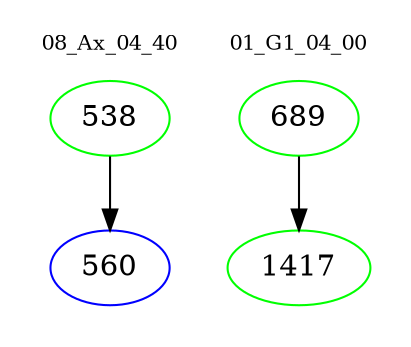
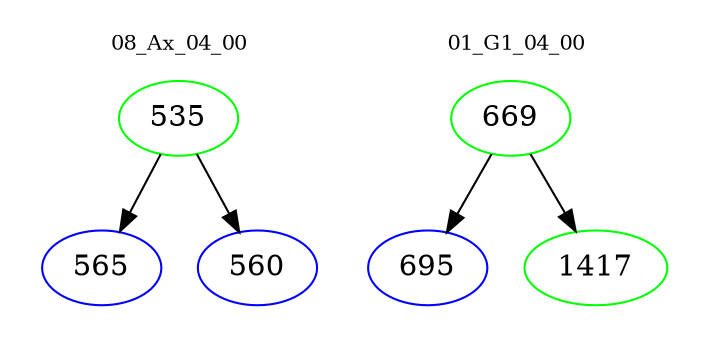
cluster "08_Ax_04_40": label "08_Ax_04_40" -> "08_Ax_04_00"
node "538": label "538" -> "535"
node "689": label "689" -> "669"
node "565": added
node "695": added
